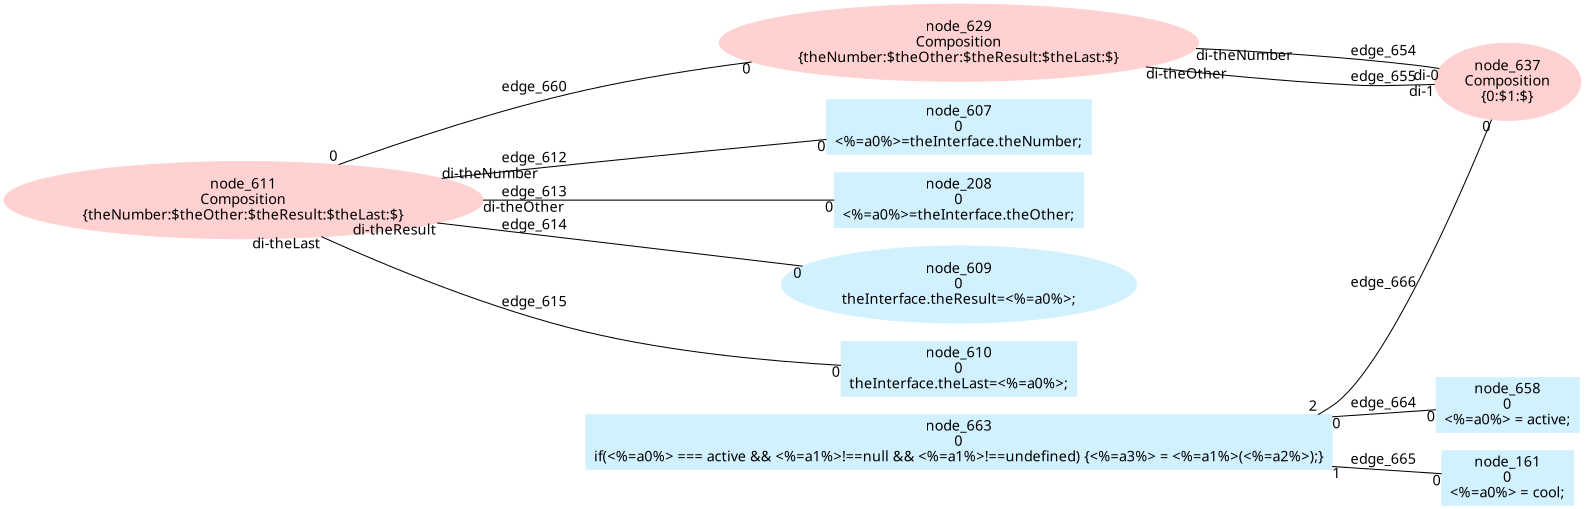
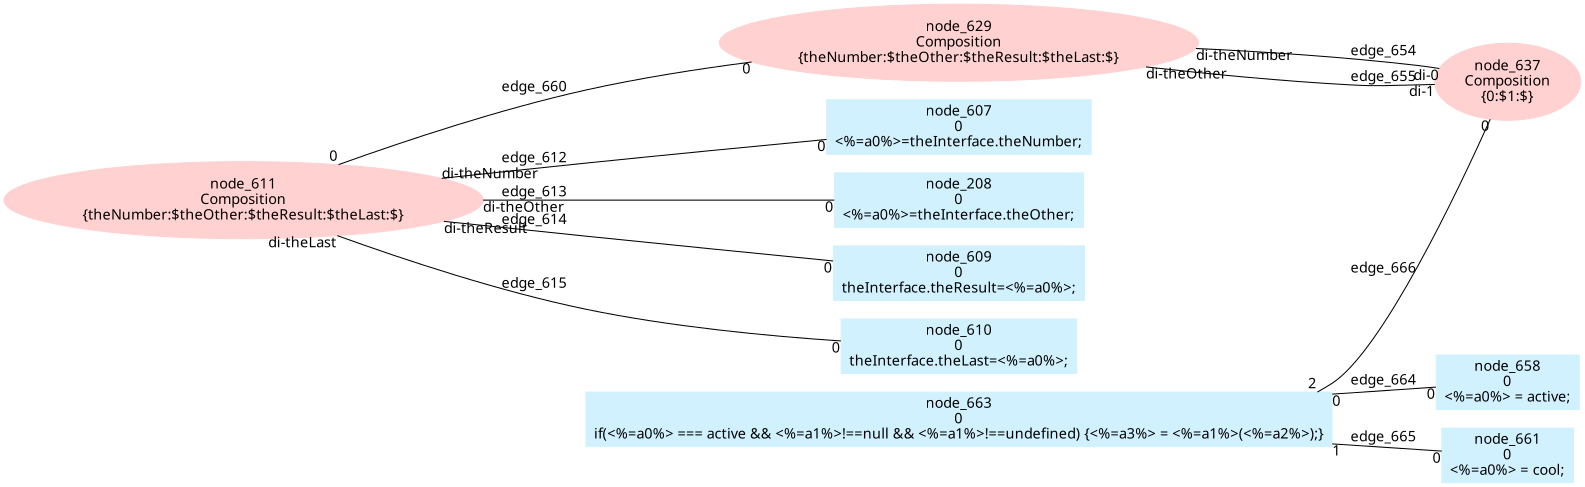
node "node_609 0 theInterface.theResult=<%=a0%>;": shape ellipse -> box
node "node_161 0 <%=a0%> = cool;": label "node_161 0 <%=a0%> = cool;" -> "node_661 0 <%=a0%> = cool;"
